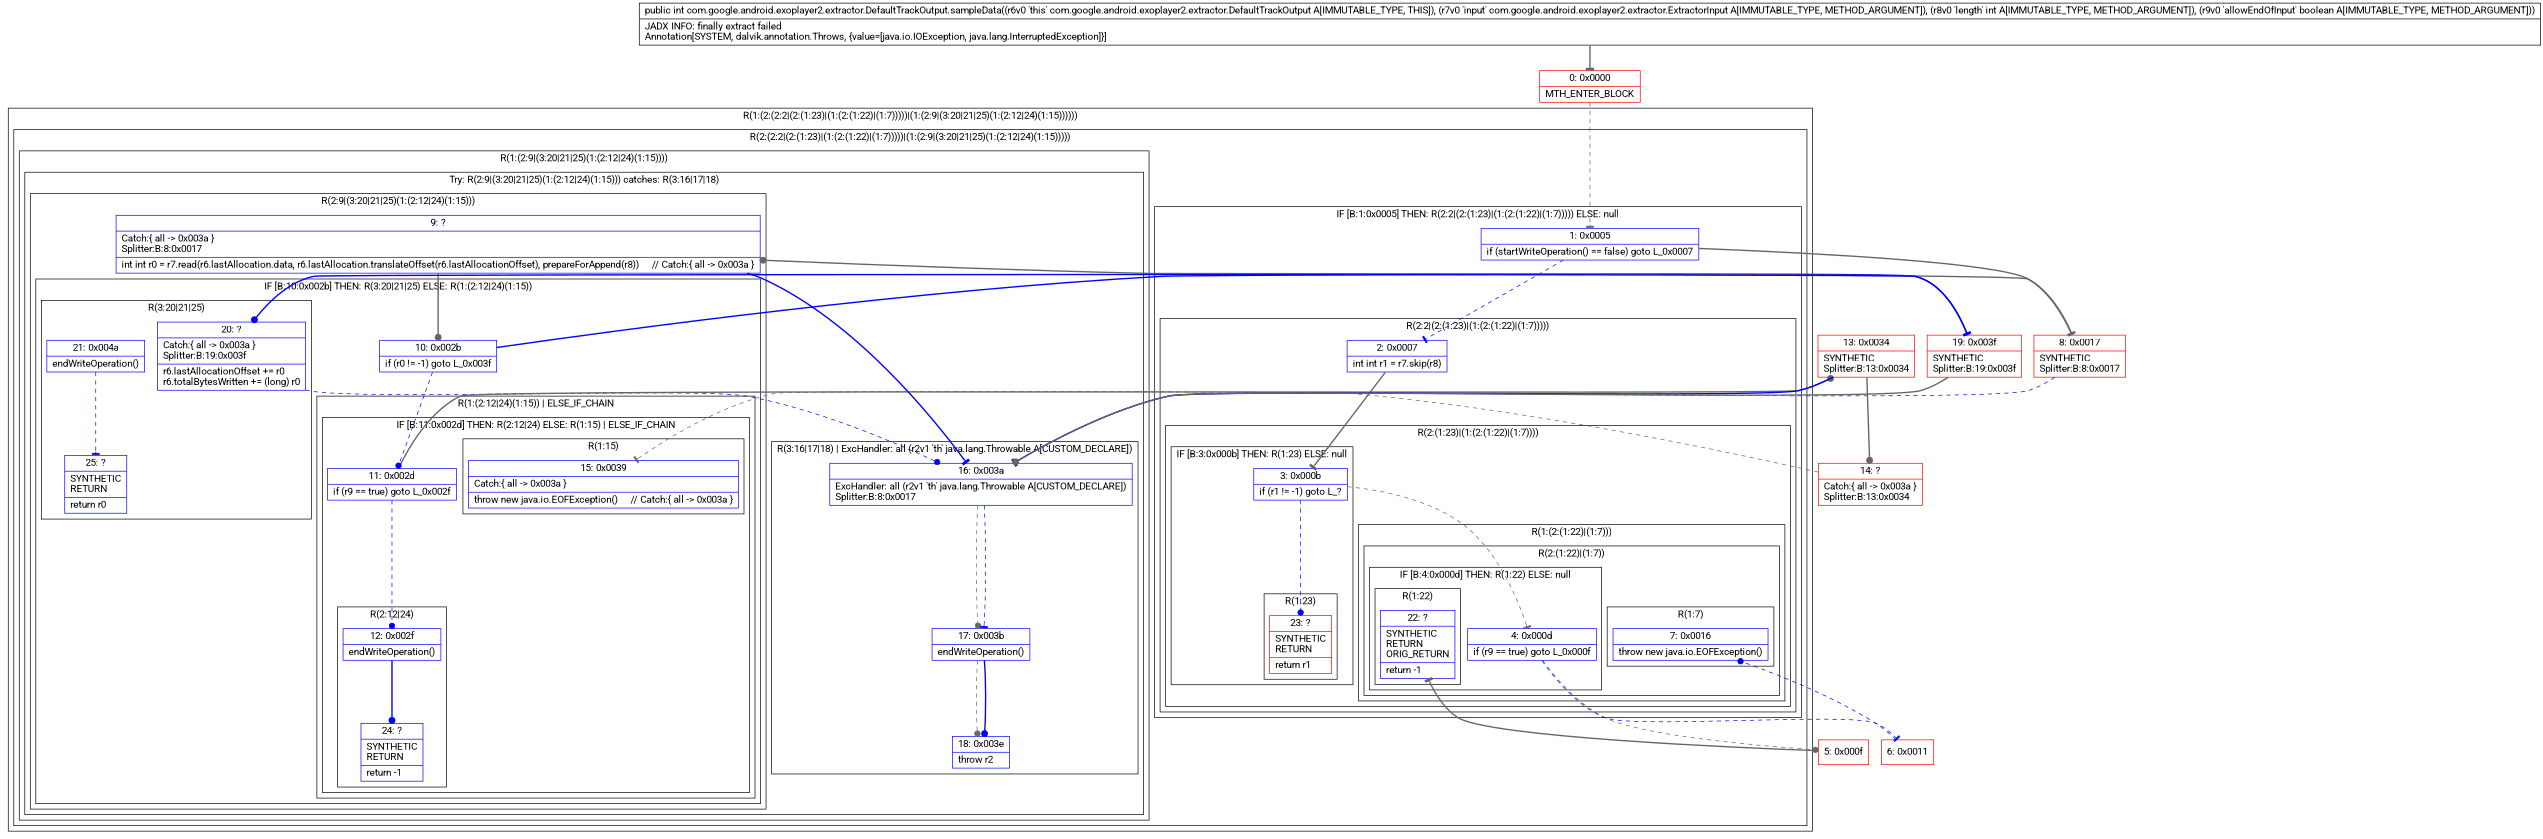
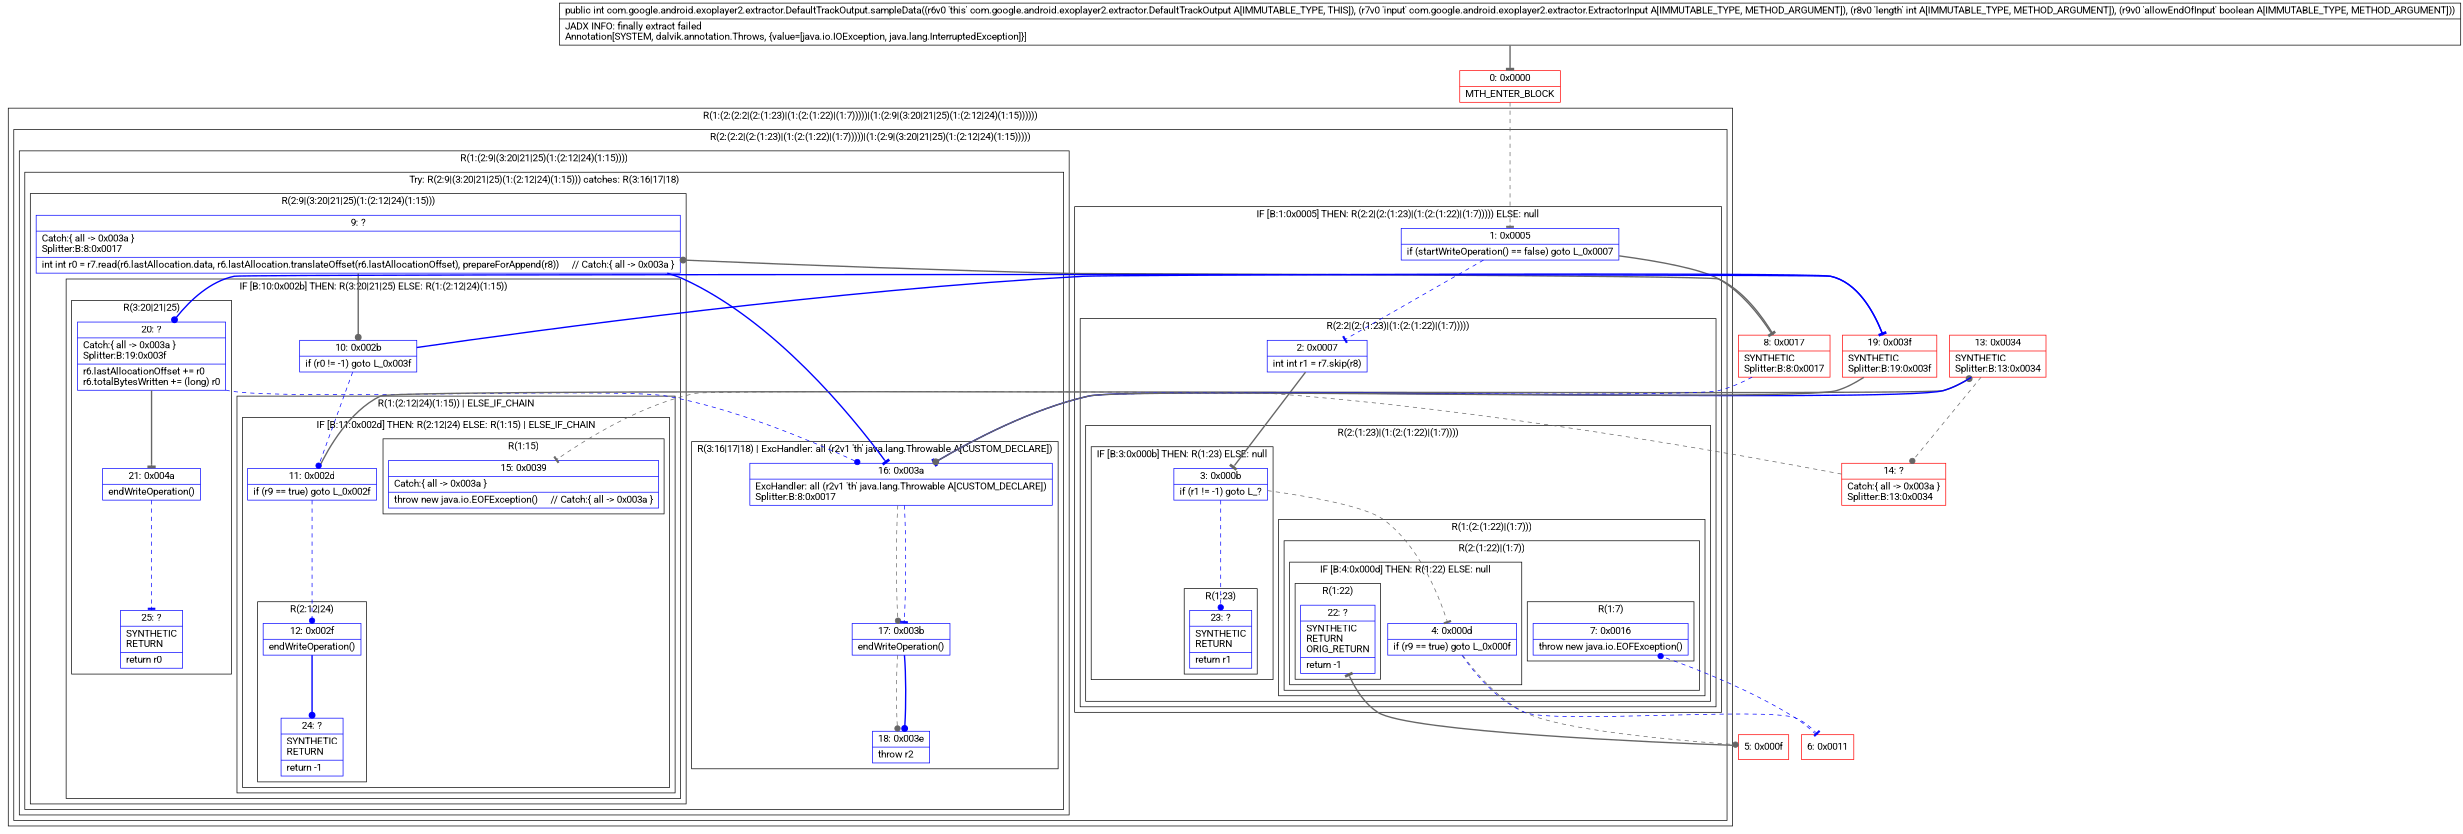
edge "13: 0x0034" -> "14: ?": style bold -> dashed
edge "20: ?" -> "21: 0x004a": added
node "23: ?": color red -> blue
